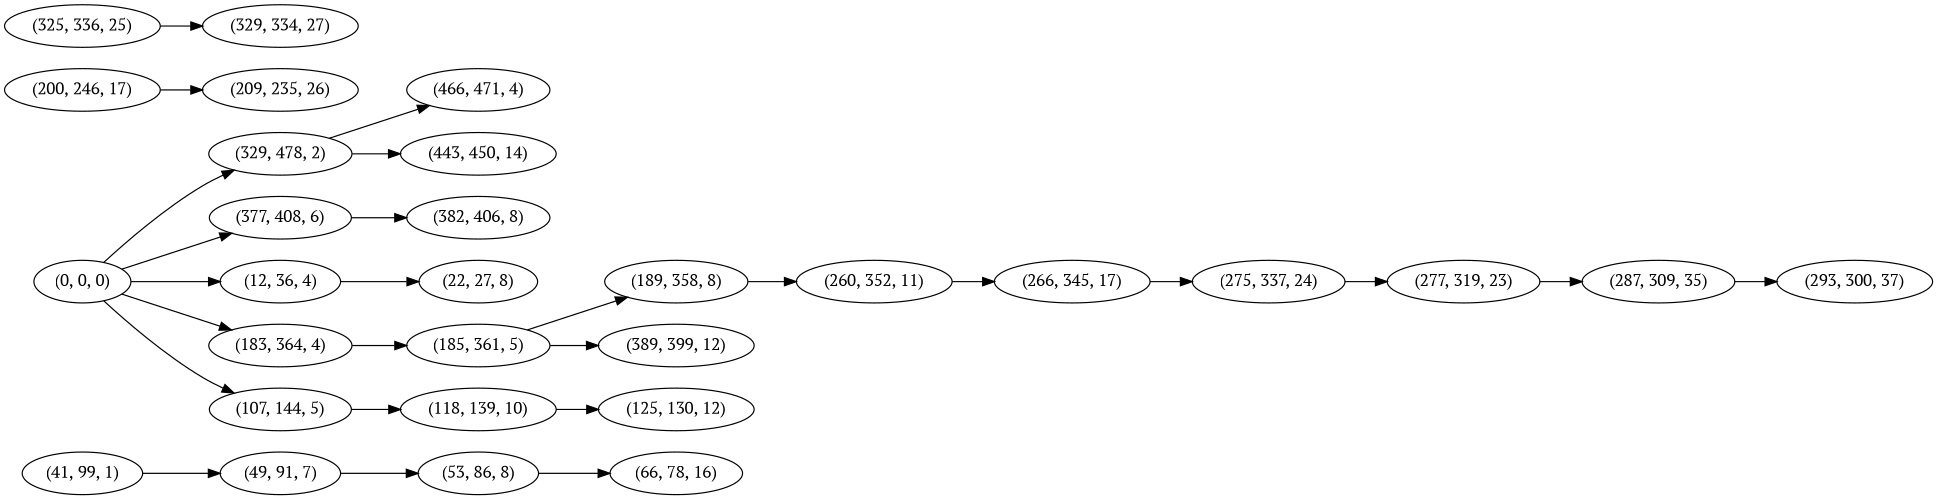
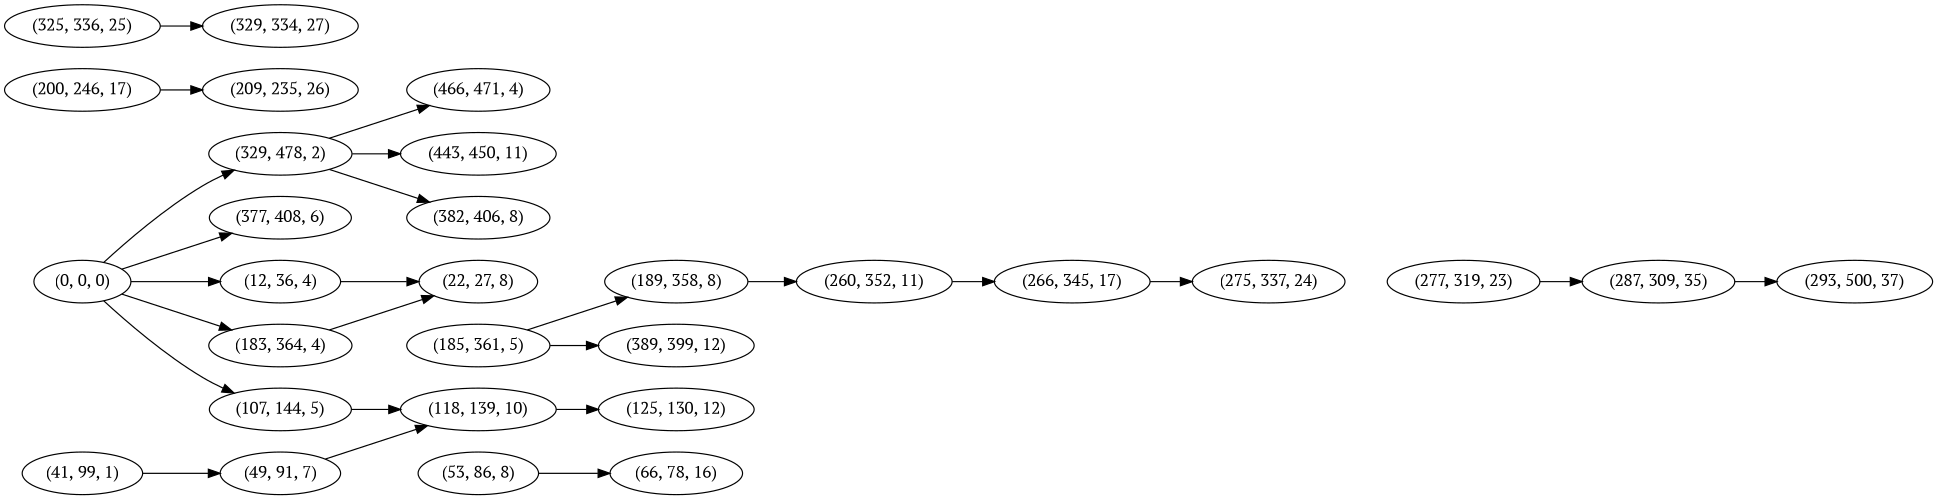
node "(443, 450, 14)": label "(443, 450, 14)" -> "(443, 450, 11)"
edge "(377, 408, 6)" -> "(382, 406, 8)": now "(329, 478, 2)" -> "(382, 406, 8)"
edge "(275, 337, 24)" -> "(277, 319, 23)": removed
node "(293, 300, 37)": label "(293, 300, 37)" -> "(293, 500, 37)"
edge "(183, 364, 4)" -> "(185, 361, 5)": now "(183, 364, 4)" -> "(22, 27, 8)"
edge "(49, 91, 7)" -> "(53, 86, 8)": now "(49, 91, 7)" -> "(118, 139, 10)"
